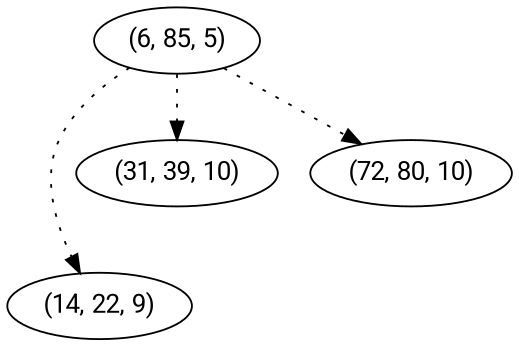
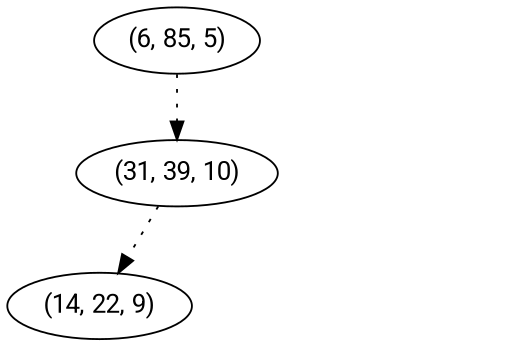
edge "(6, 85, 5)" -> "(14, 22, 9)": now "(31, 39, 10)" -> "(14, 22, 9)"
node "(72, 80, 10)": removed
